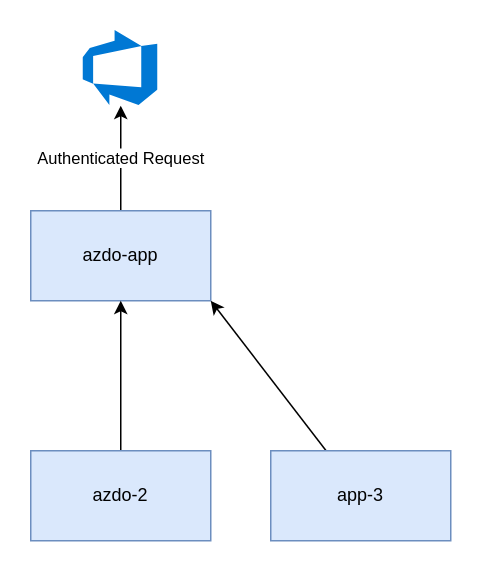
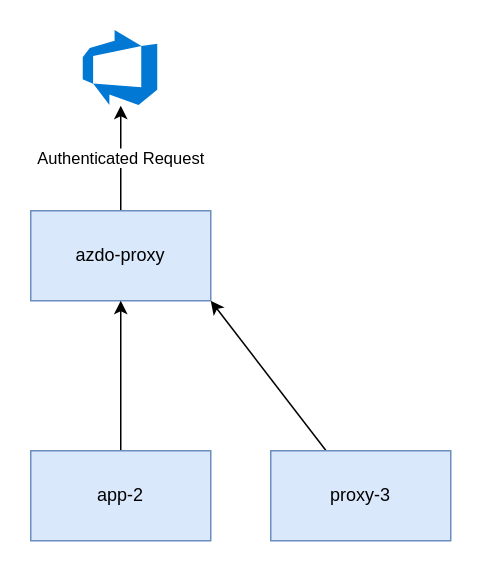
node "azdo-app": label "azdo-app" -> "azdo-proxy"
node "azdo-2": label "azdo-2" -> "app-2"
node "app-3": label "app-3" -> "proxy-3"
